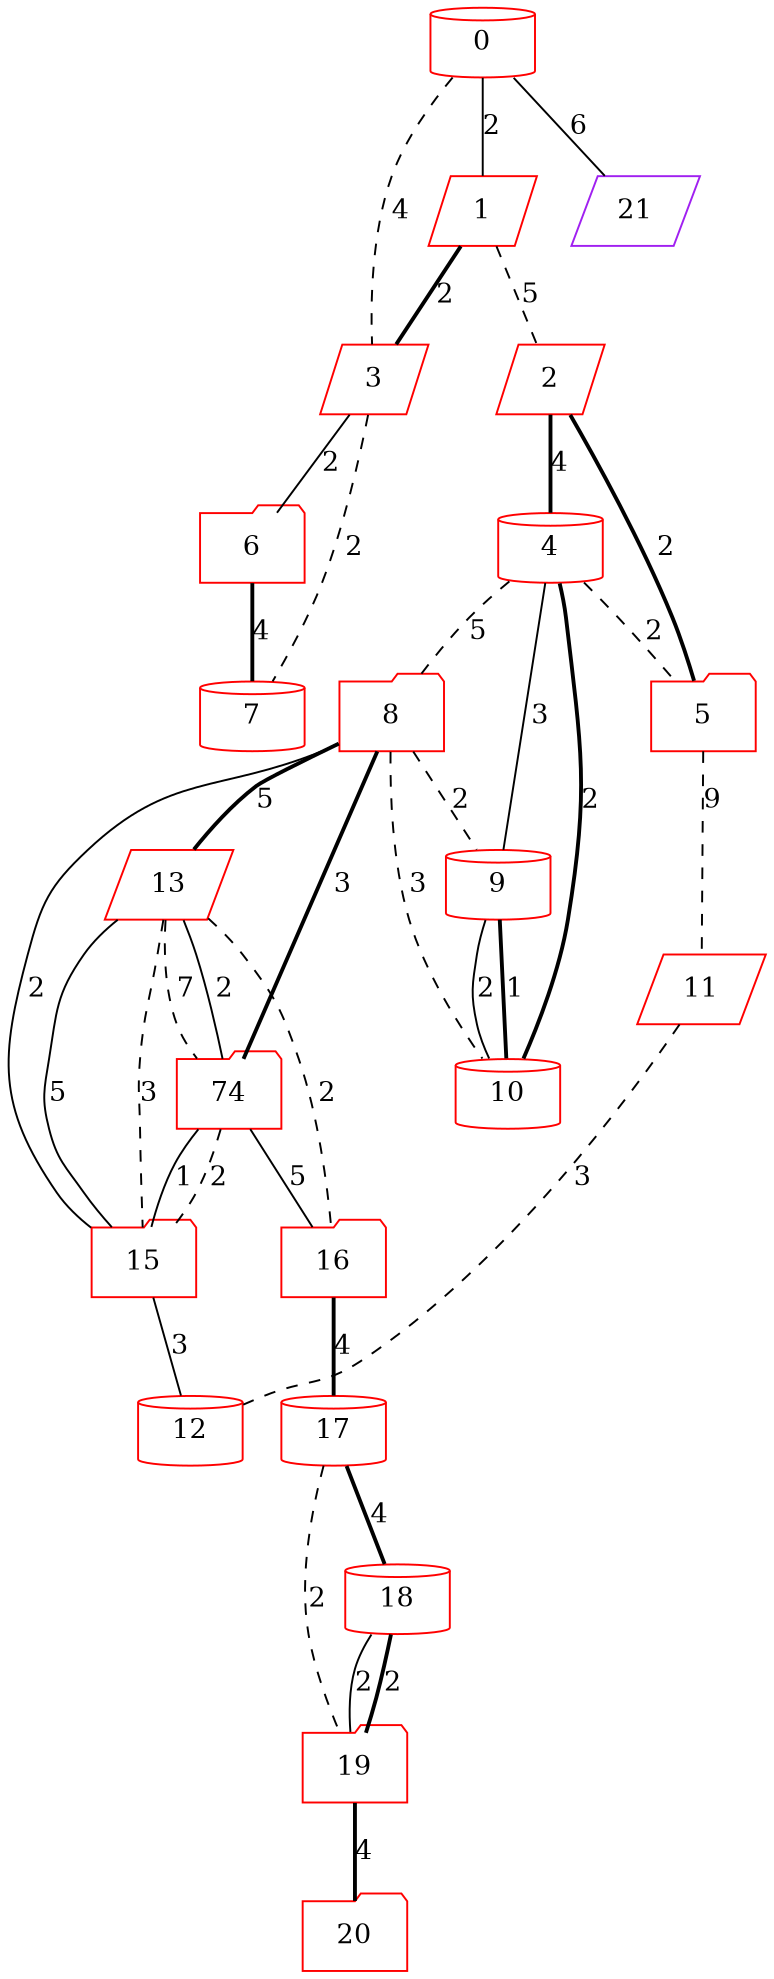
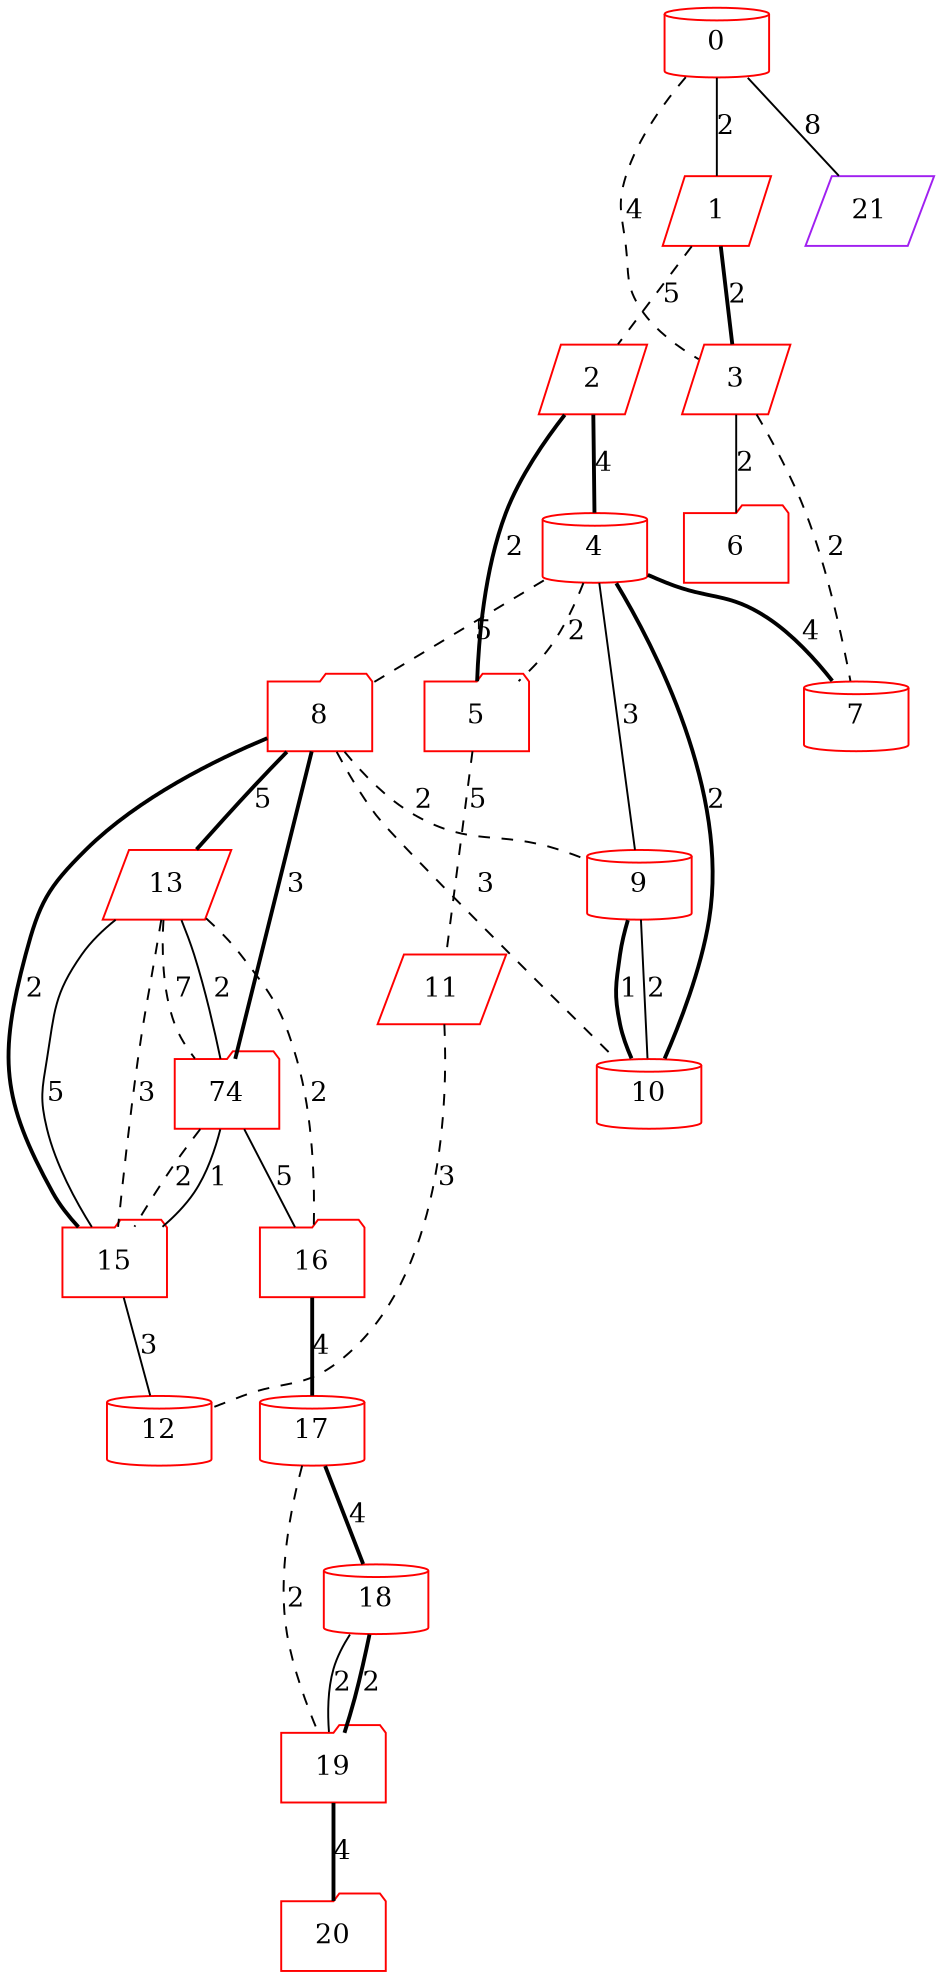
edge "0" -- "21": label "6" -> "8"
edge "6" -- "7": now "4" -- "7"
edge "5" -- "11": label "9" -> "5"
edge "8" -- "15": style solid -> bold
